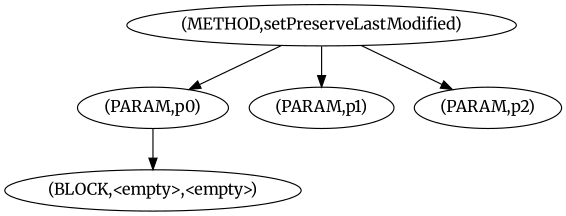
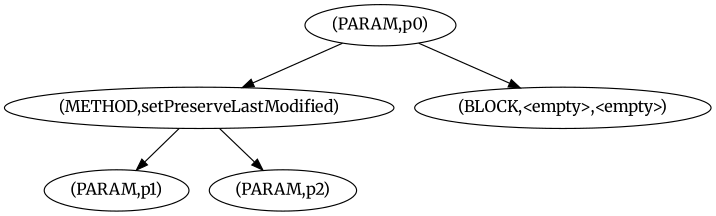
edge "(METHOD,setPreserveLastModified)" -> "(PARAM,p0)": reversed
